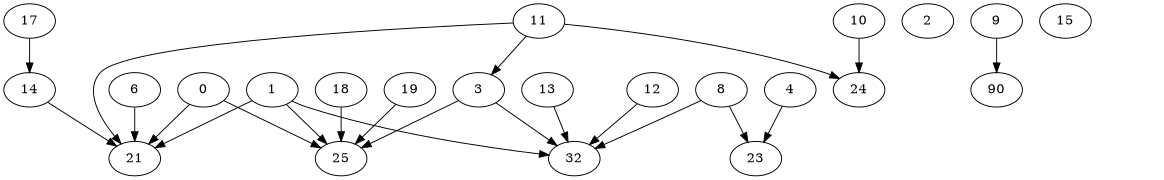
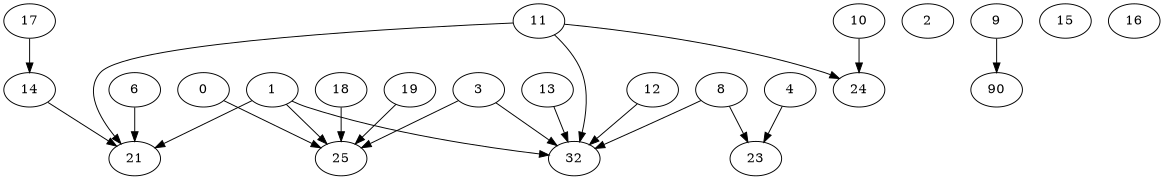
node "16": added
edge "11" -> "3": now "11" -> "32"
edge "0" -> "21": removed
